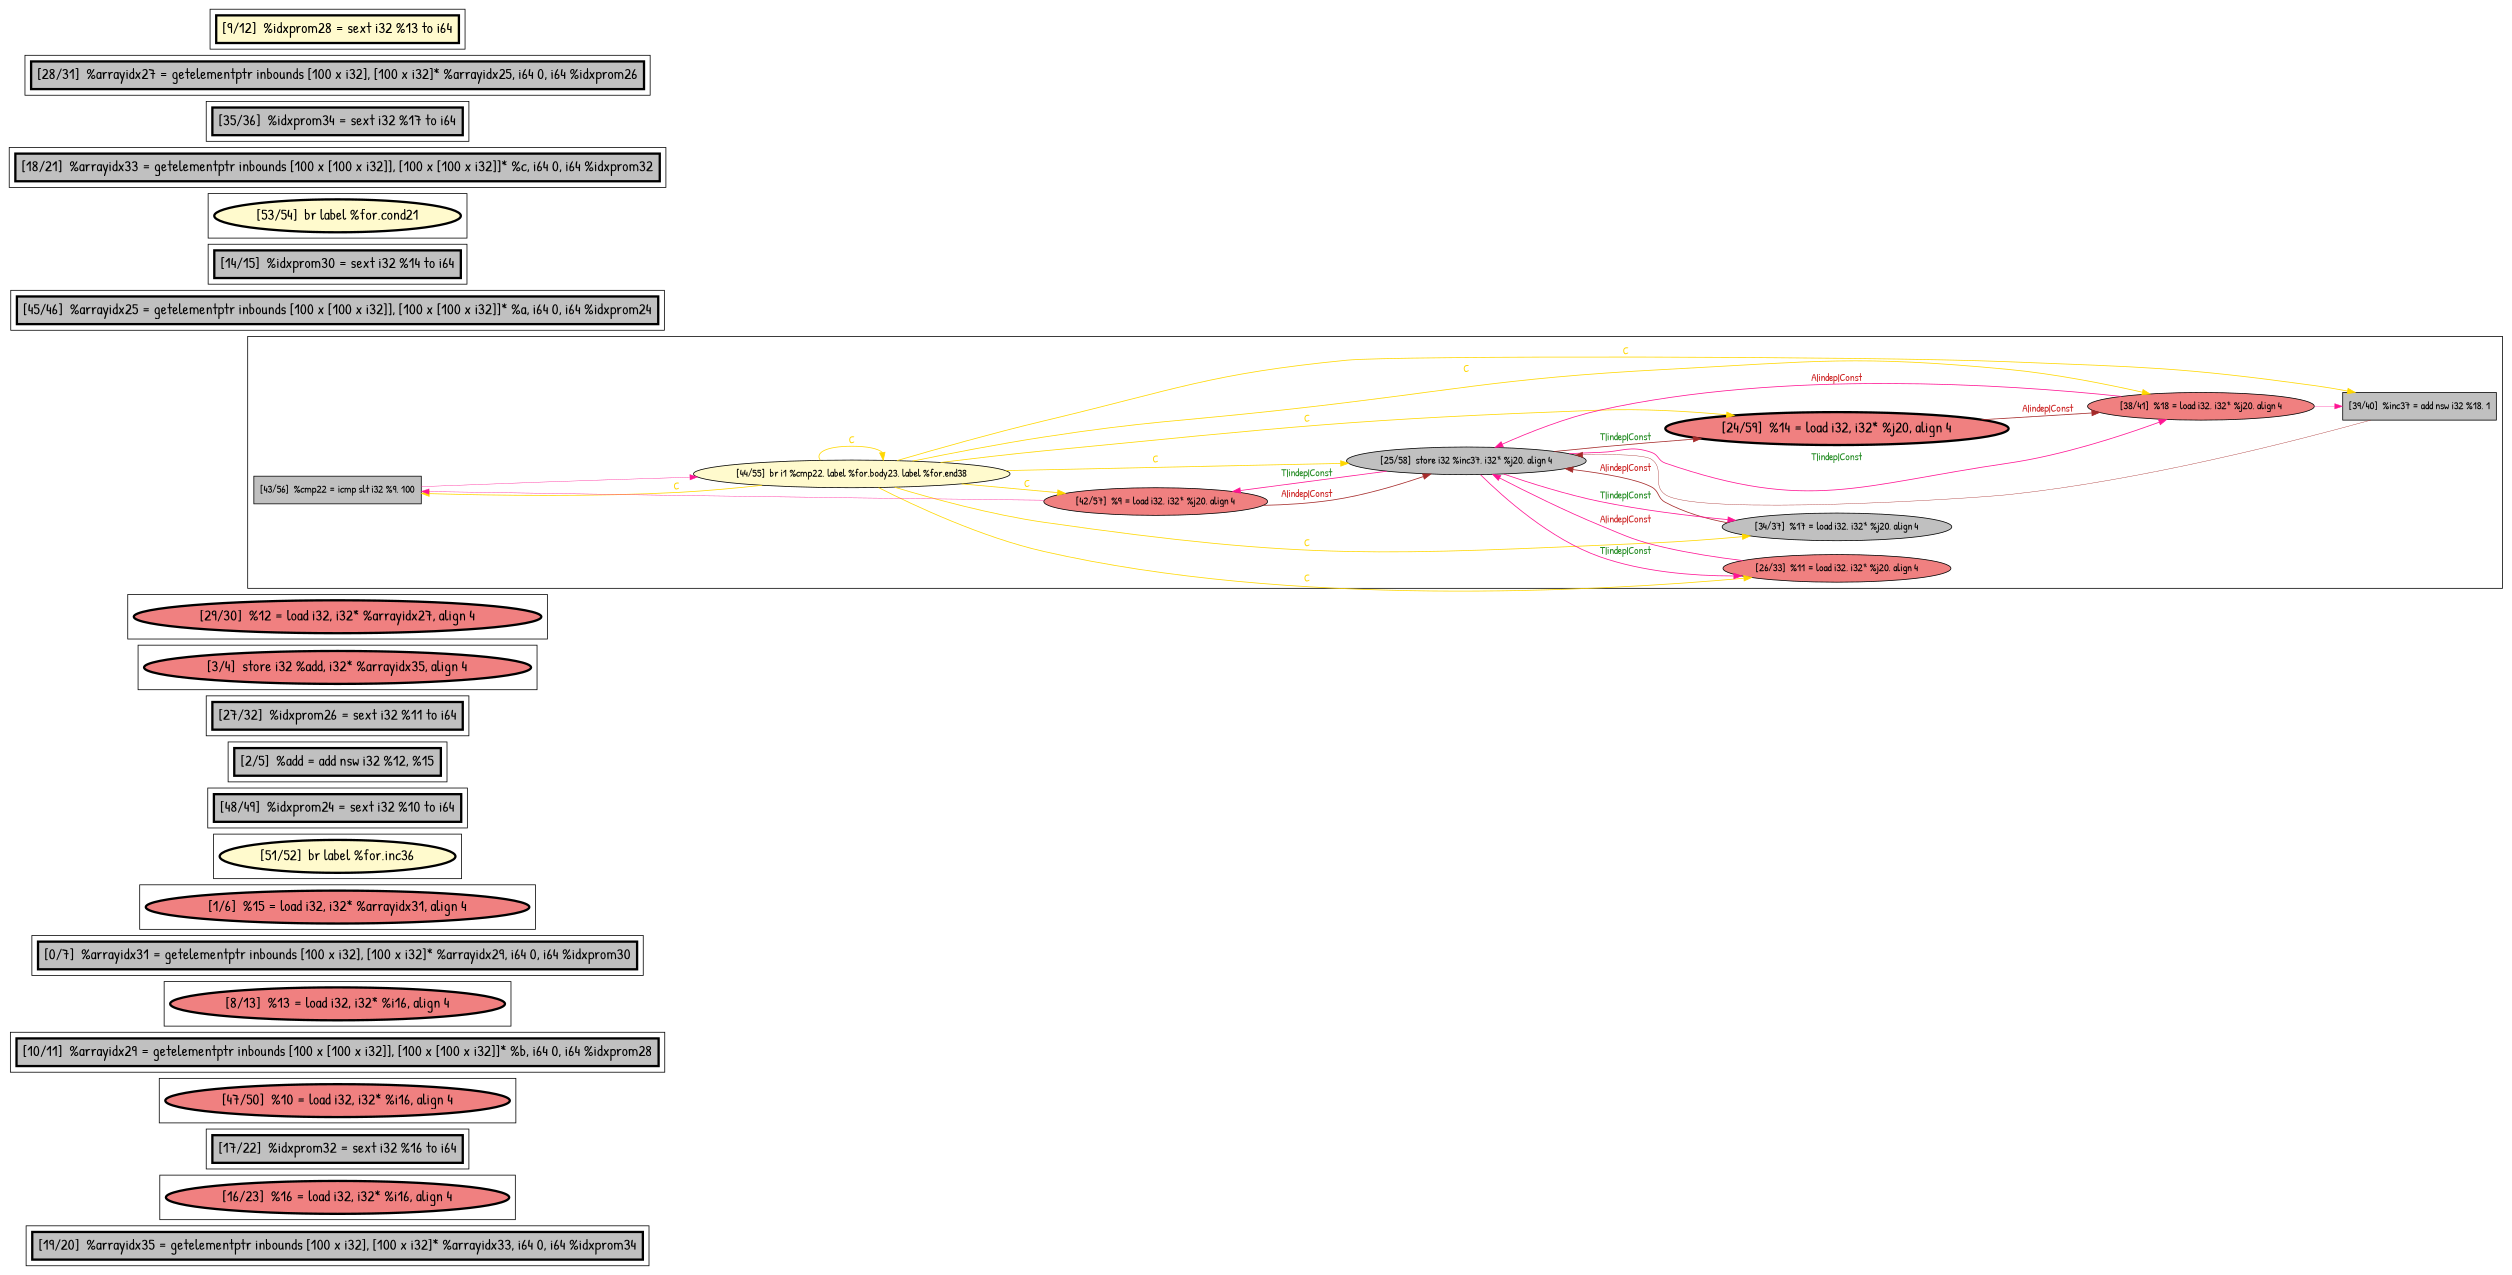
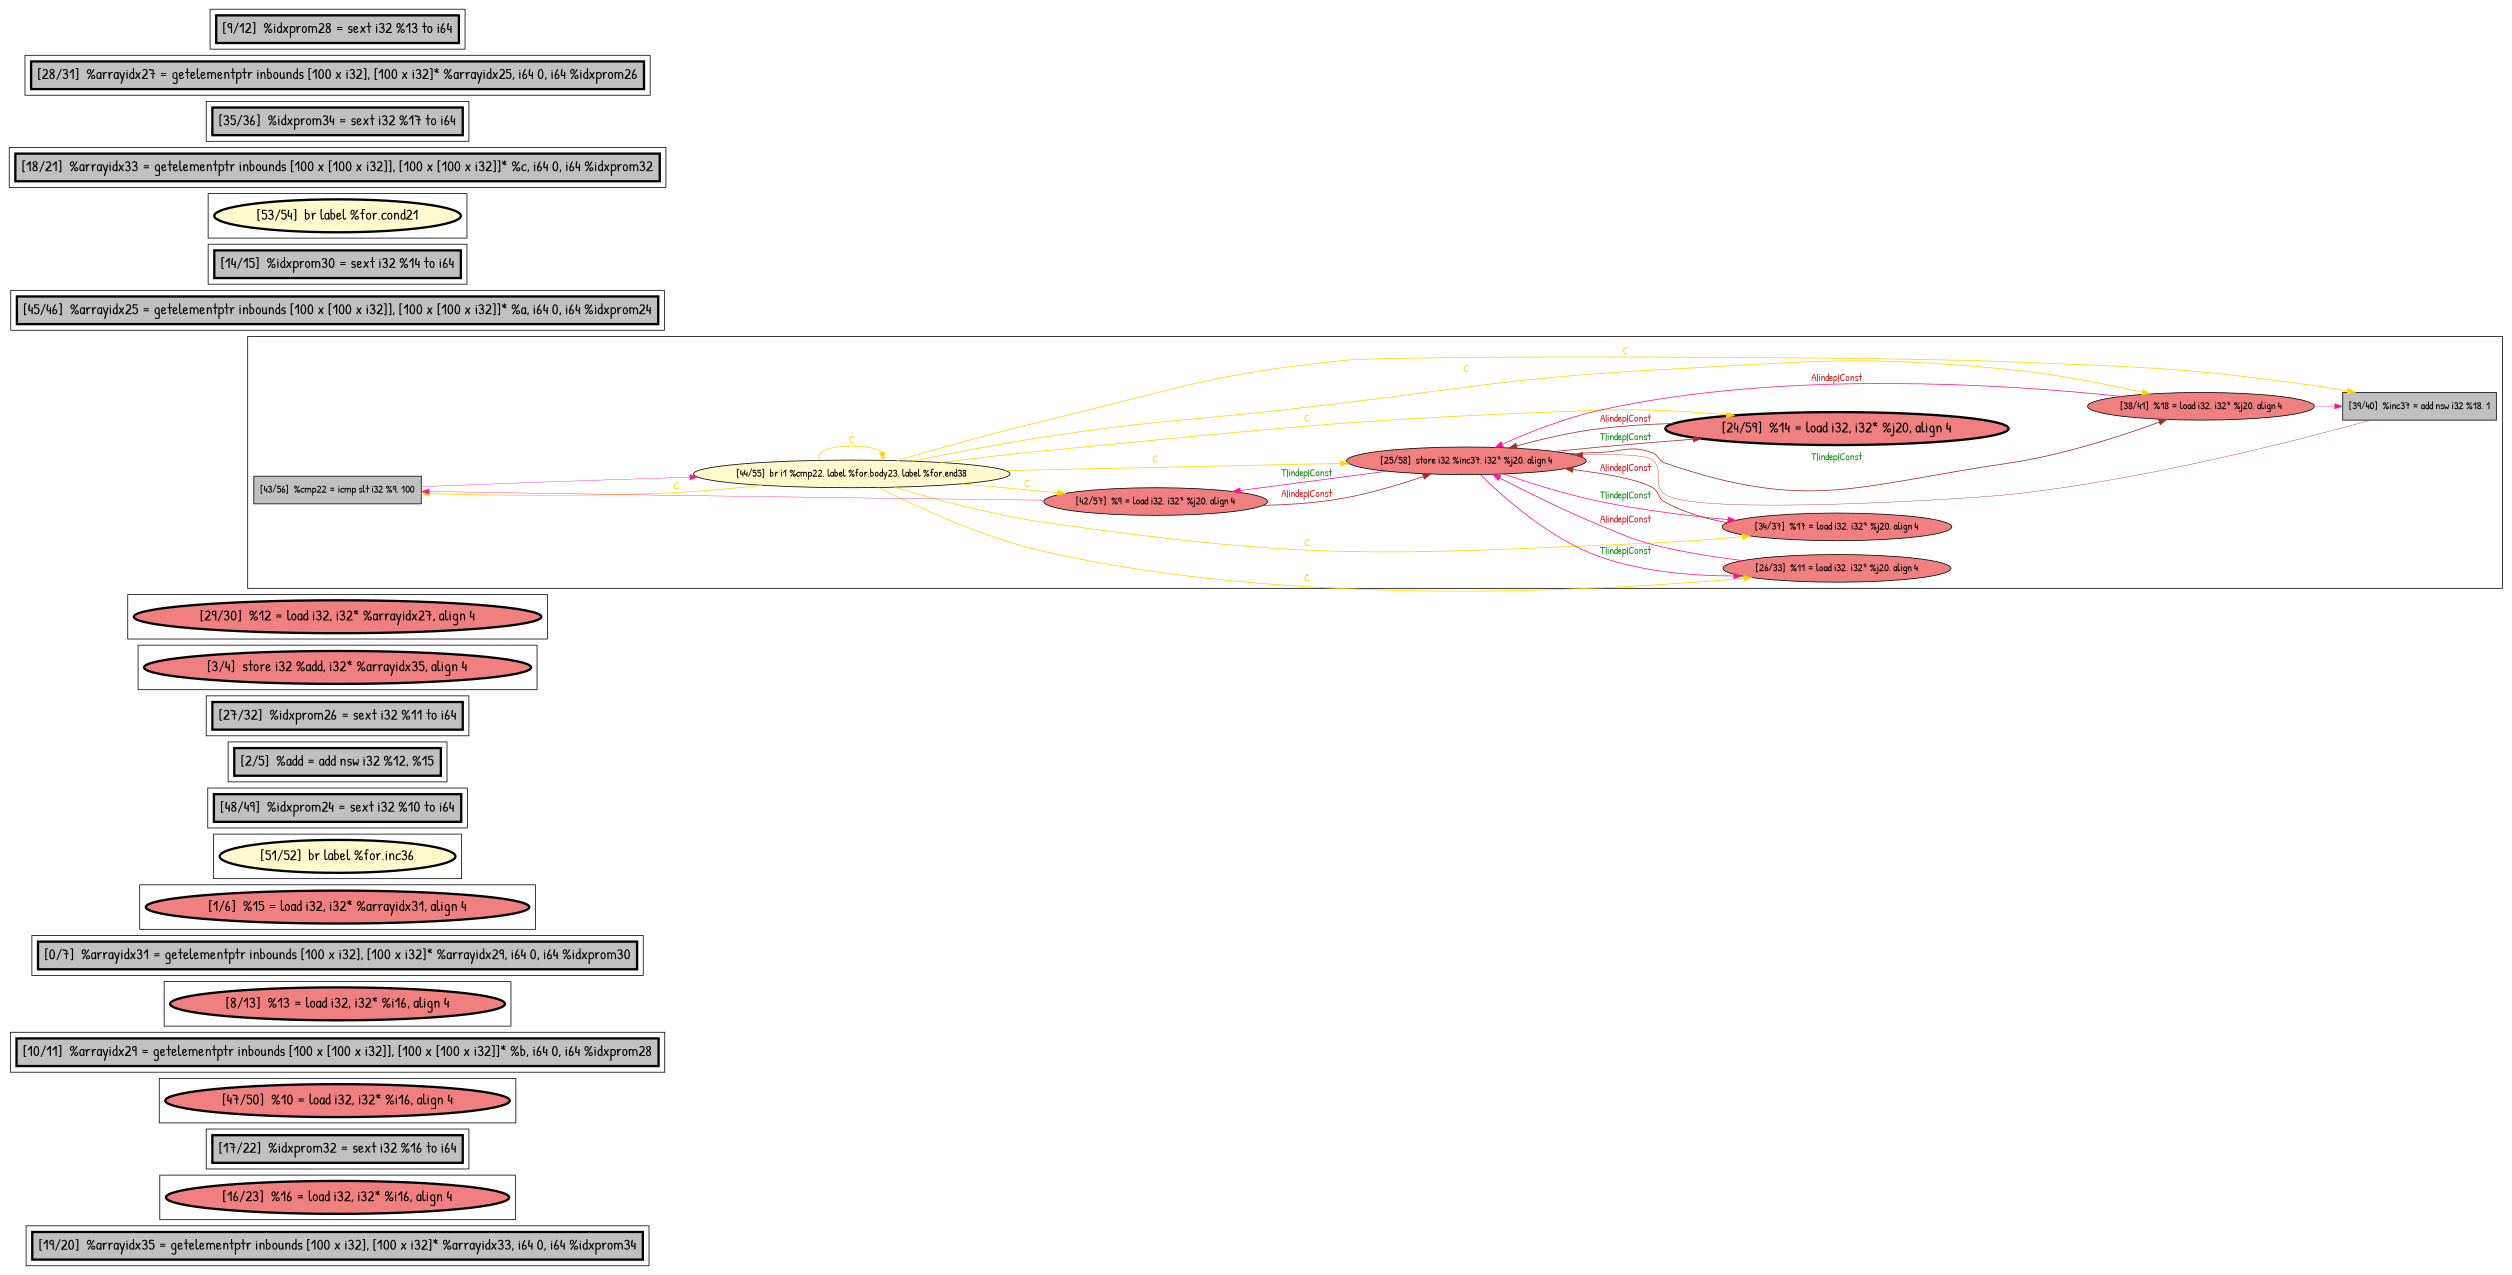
node "[9/12]  %idxprom28 = sext i32 %13 to i64": fillcolor lemonchiffon -> grey
edge "[24/59]  %14 = load i32, i32* %j20, align 4" -> "[38/41]  %18 = load i32, i32* %j20, align 4": now "[24/59]  %14 = load i32, i32* %j20, align 4" -> "[25/58]  store i32 %inc37, i32* %j20, align 4"
node "[25/58]  store i32 %inc37, i32* %j20, align 4": fillcolor grey -> lightcoral
edge "[25/58]  store i32 %inc37, i32* %j20, align 4" -> "[38/41]  %18 = load i32, i32* %j20, align 4": color deeppink -> brown
node "[34/37]  %17 = load i32, i32* %j20, align 4": fillcolor grey -> lightcoral
